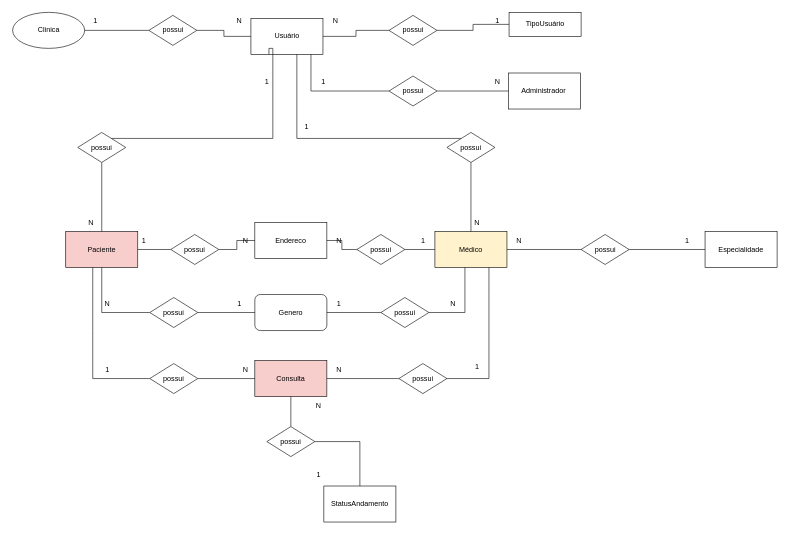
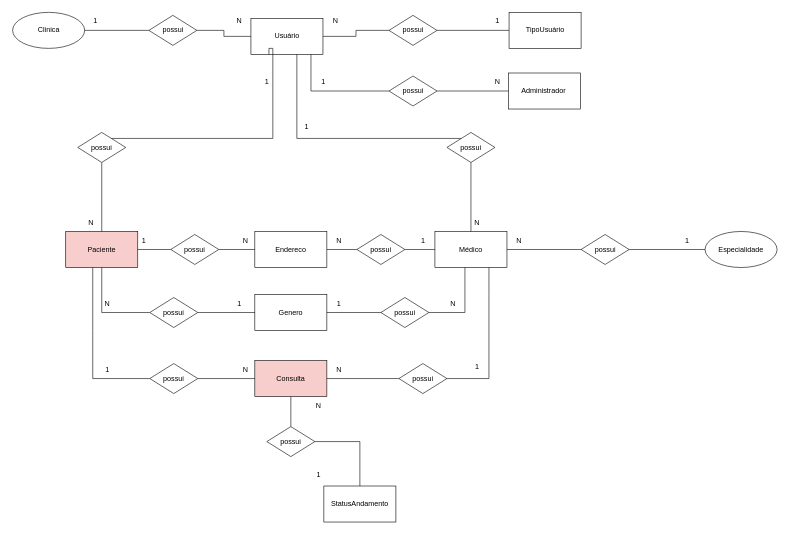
node "TipoUsuário": size 72x24 -> 72x36
node "Endereco": moved (291, 240) -> (291, 249)
node "Médico": fillcolor #fff2cc -> #ffffff
node "Especialidade": shape rectangle -> ellipse
node "Genero": shape rounded rectangle -> rectangle
